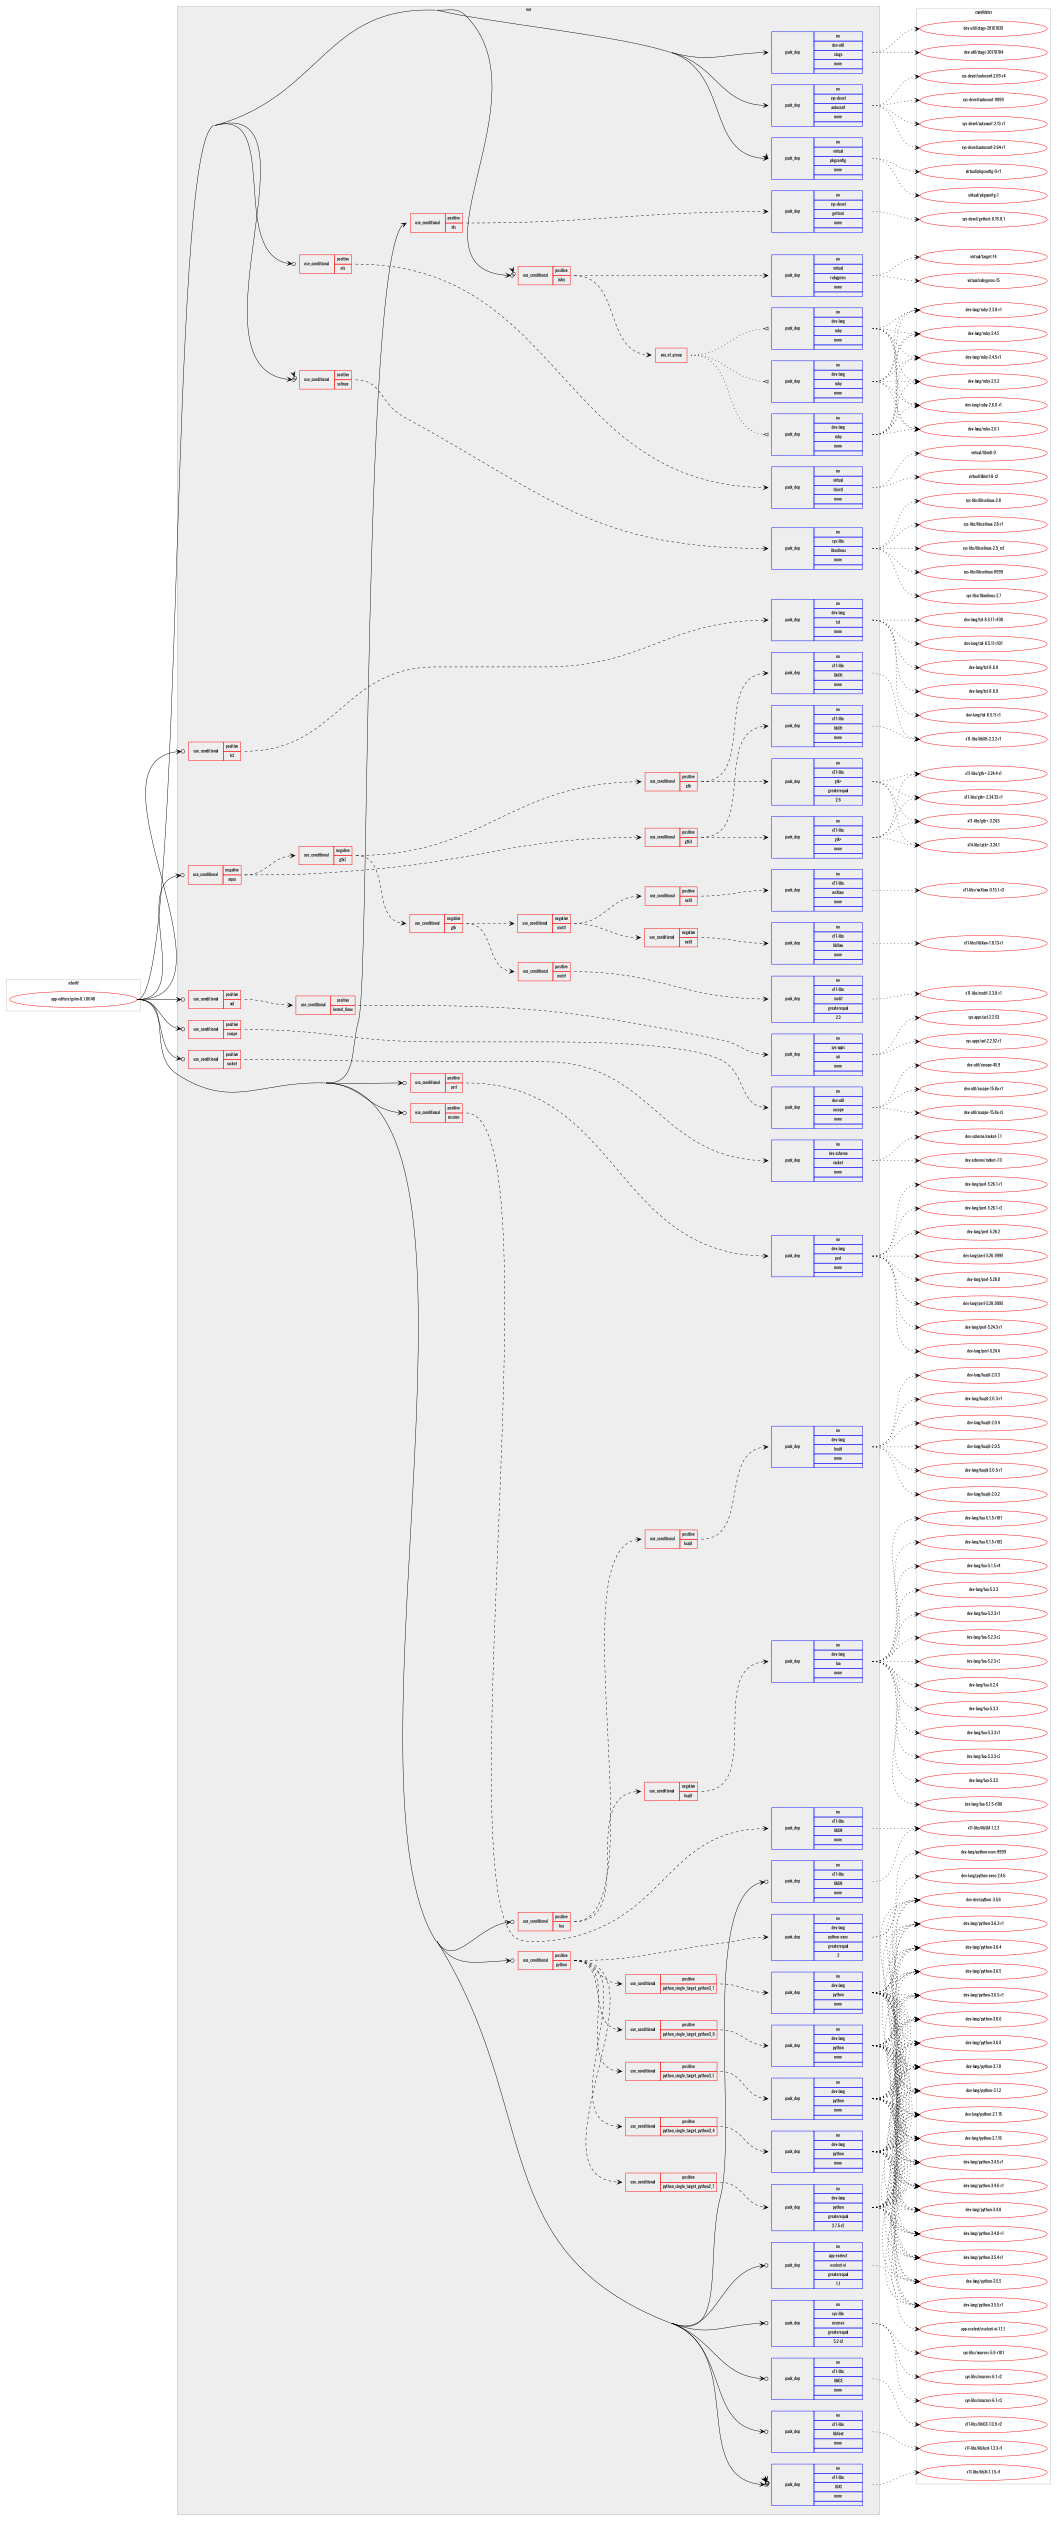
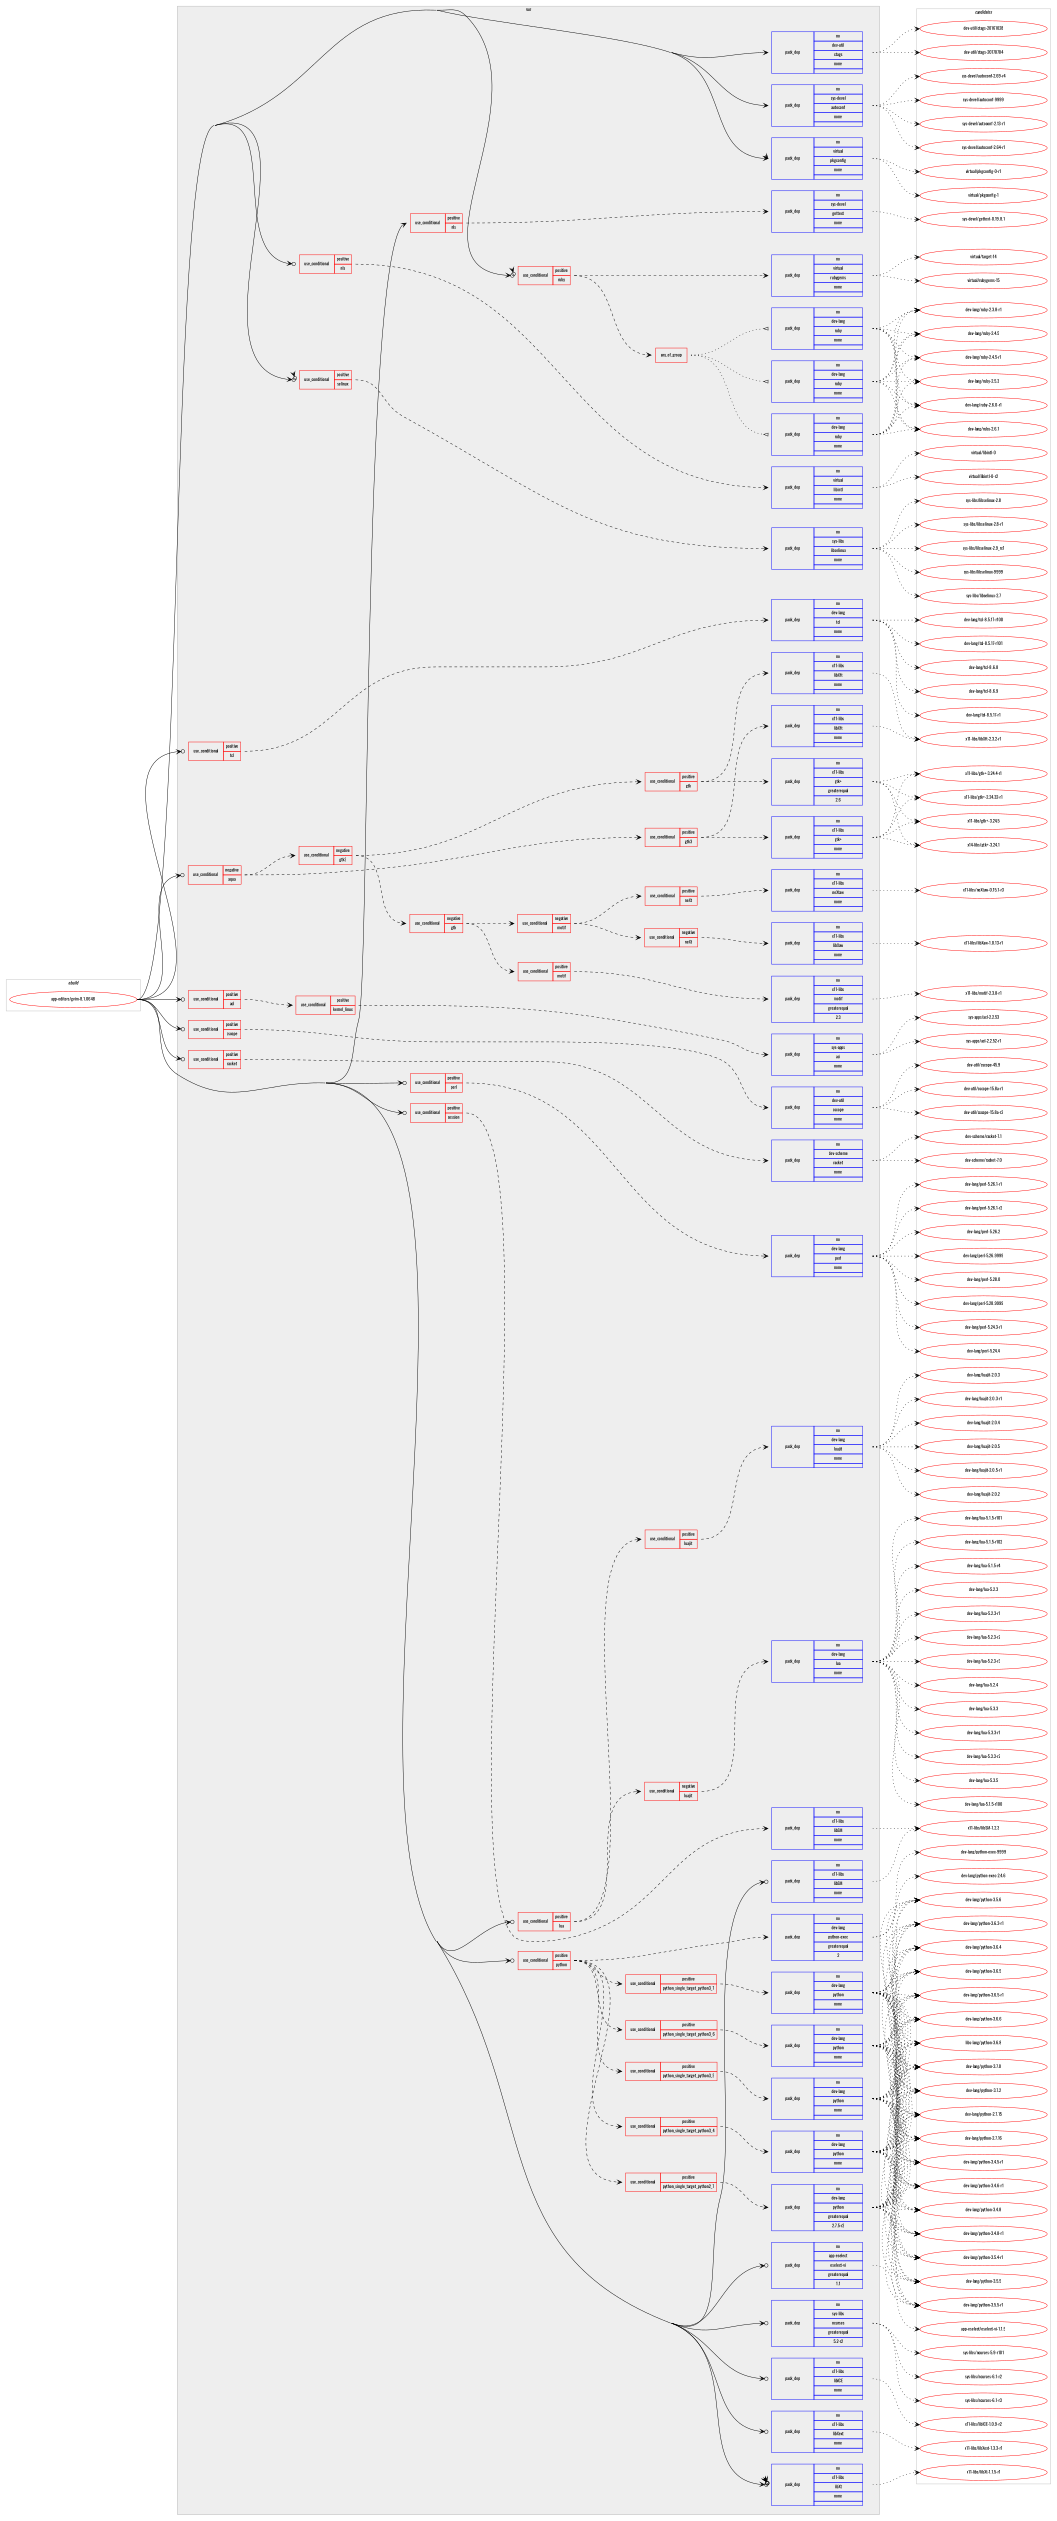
node "dev-dev/python-3.5.6": label "dev-dev/python-3.5.6" -> "dev-lang/python-3.5.6"
node "dev-lang/python-3.6.8": label "dev-lang/python-3.6.8" -> "libs-lang/python-3.6.8"
